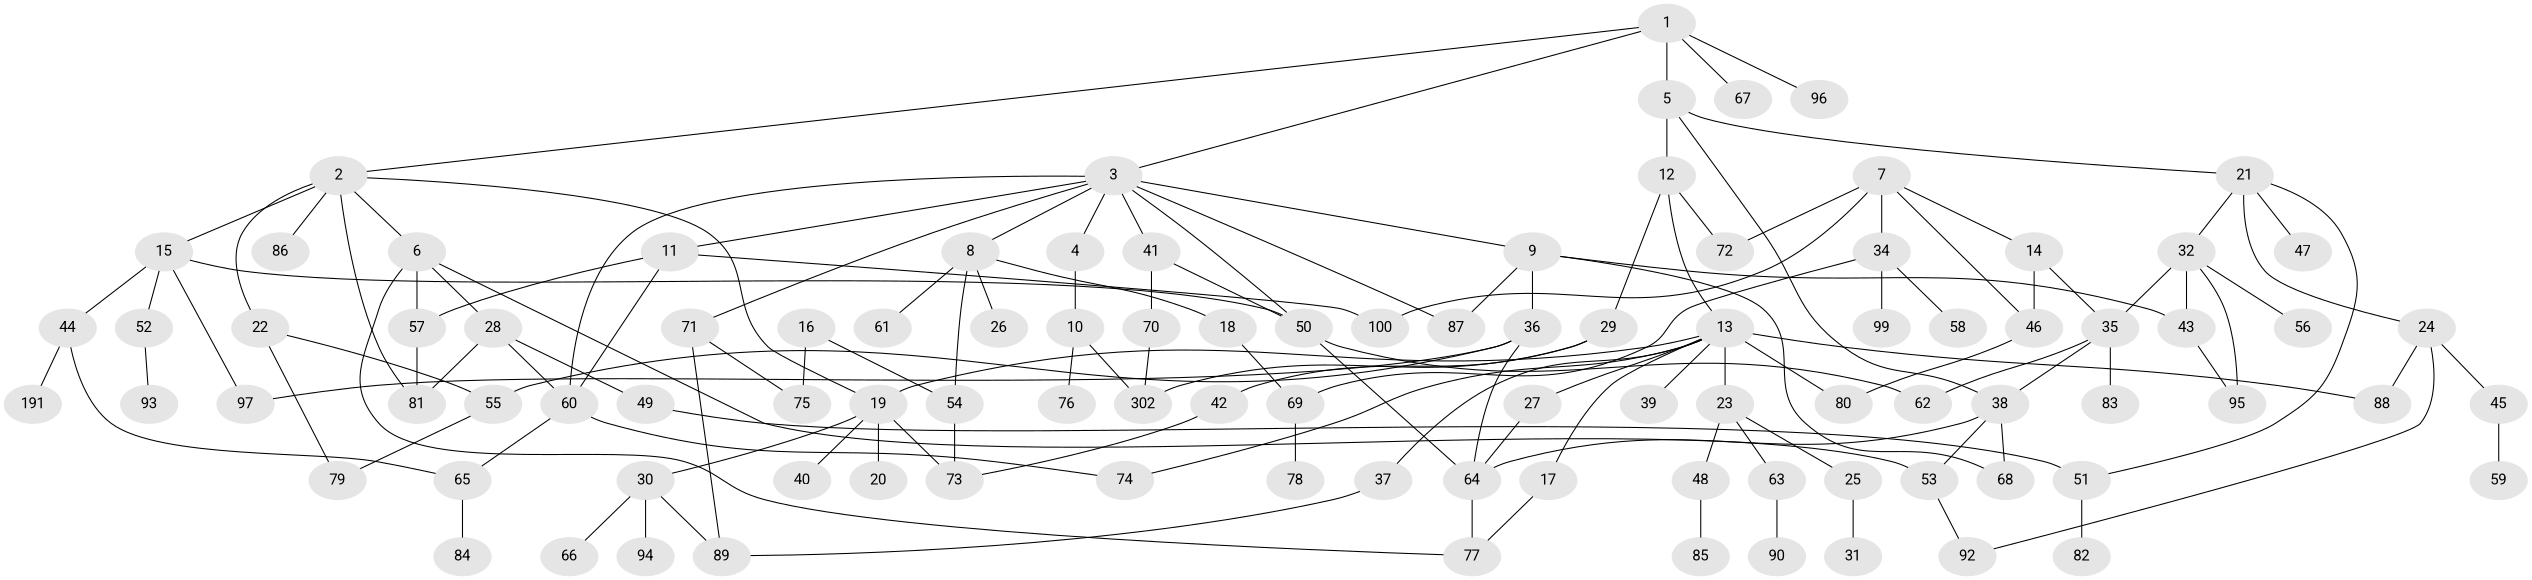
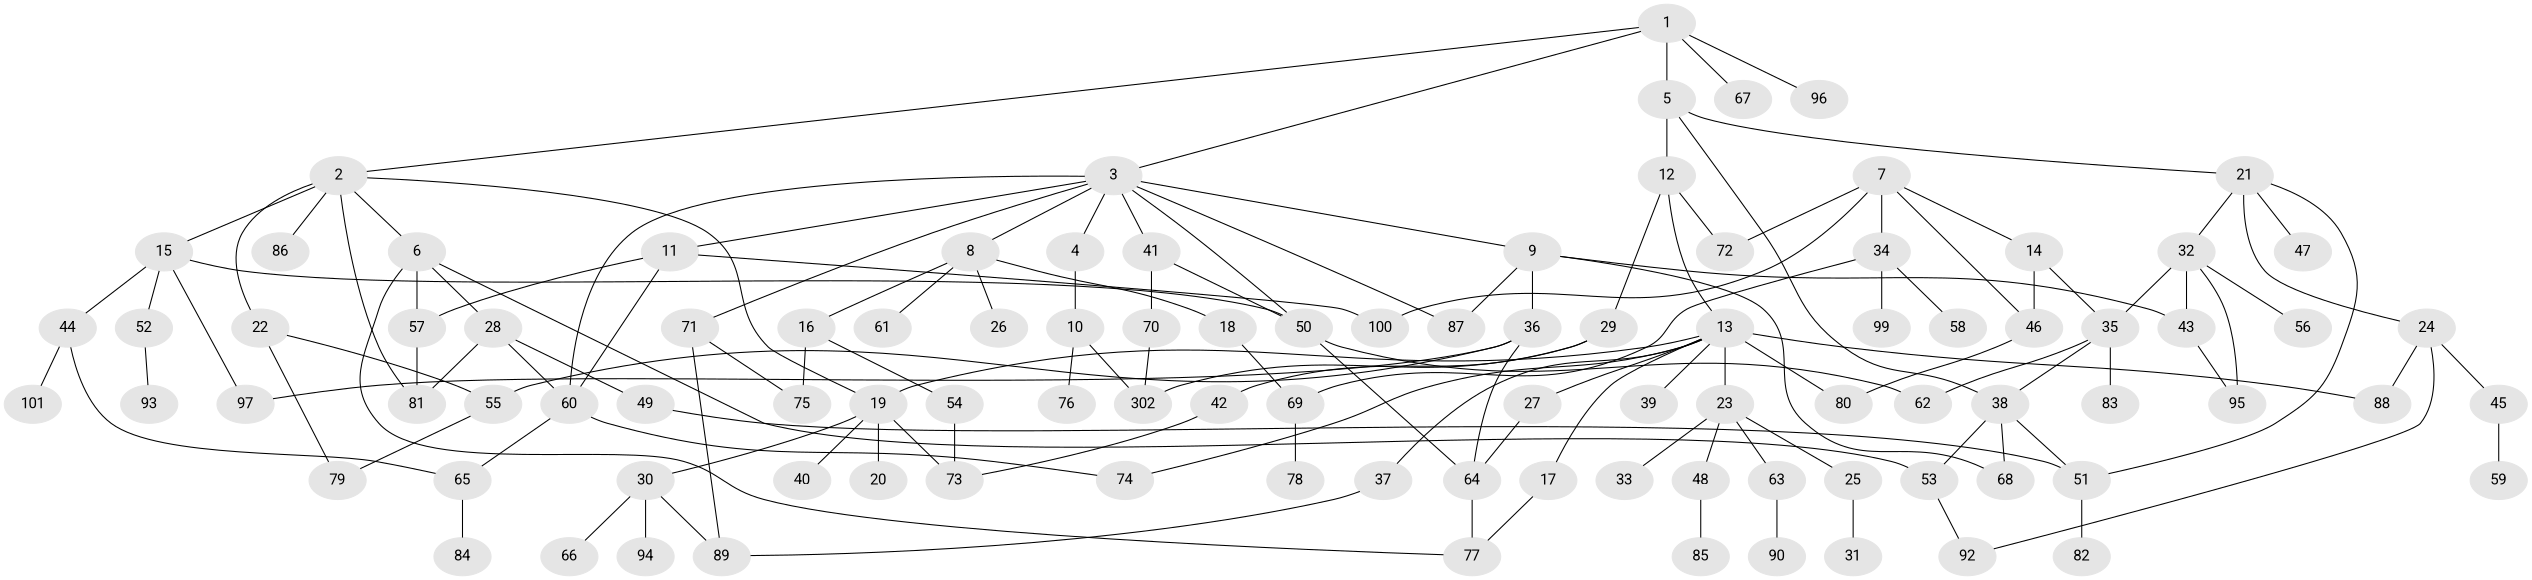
edge "8" -- "54": now "8" -- "16"
node "191": label "191" -> "101"
edge "38" -- "64": now "38" -- "51"
node "33": added
